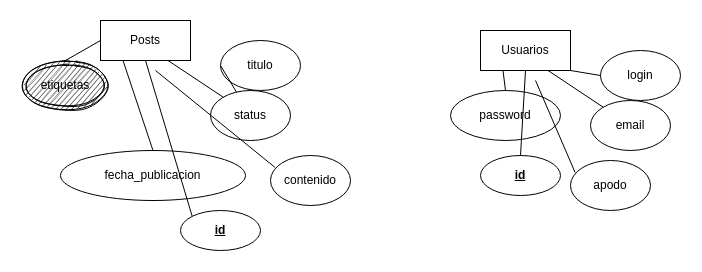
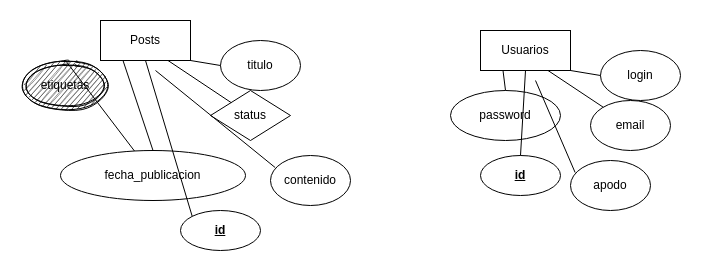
edge "Posts" -- "etiquetas": now "fecha_publicacion" -- "etiquetas"
edge "titulo" -- "status": now "titulo" -- "Posts"
node "status": shape ellipse -> diamond
